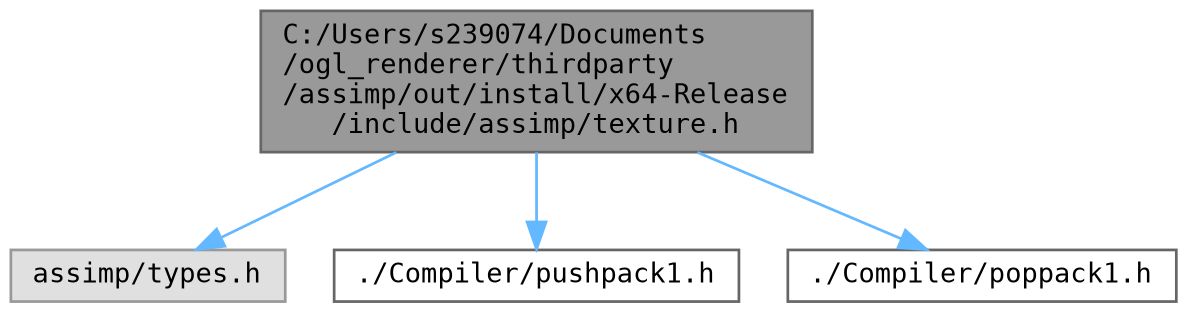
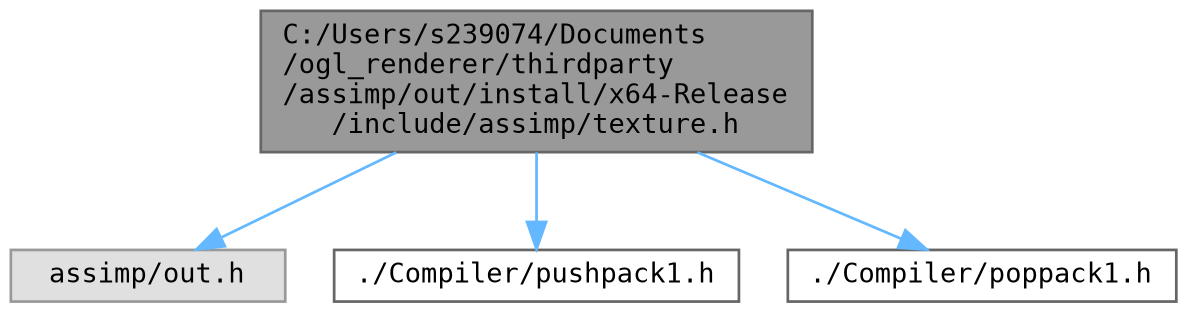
node "assimp/types.h": label "assimp/types.h" -> "assimp/out.h"
